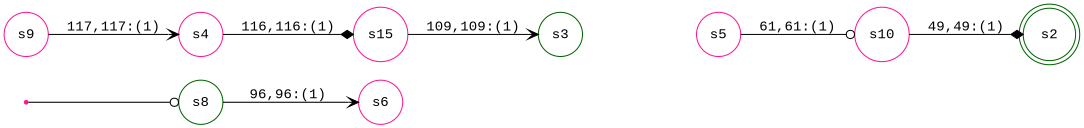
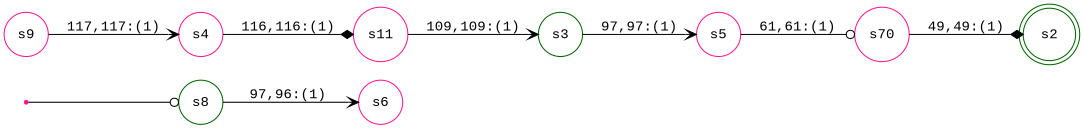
node "s15": label "s15" -> "s11"
edge "s3" -> "s5": added, label "97,97:(1)"
node "s10": label "s10" -> "s70"
edge "s8" -> "s6": label "96,96:(1)" -> "97,96:(1)"
